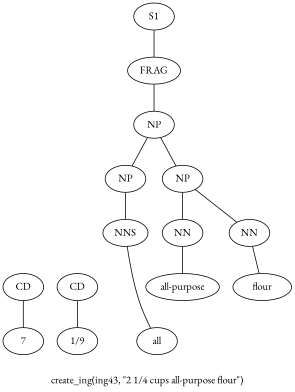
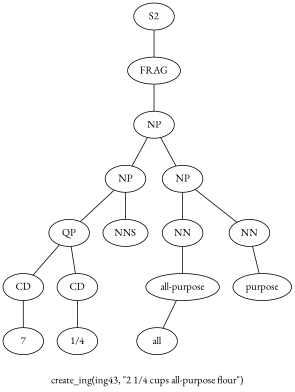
node "S1": label "S1" -> "S2"
node "QP": added
node "flour": label "flour" -> "purpose"
edge "NNS" -- "all": now "all-purpose" -- "all"
node "1/9": label "1/9" -> "1/4"
